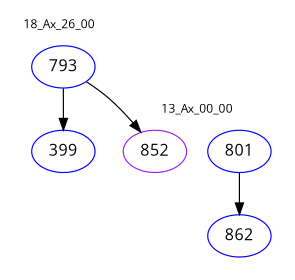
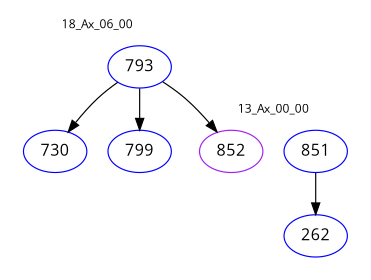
cluster "18_Ax_26_00": label "18_Ax_26_00" -> "18_Ax_06_00"
node "730": added
node "399": label "399" -> "799"
node "801": label "801" -> "851"
node "862": label "862" -> "262"
